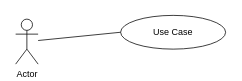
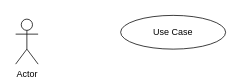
edge "Use Case" -- "Actor": removed
